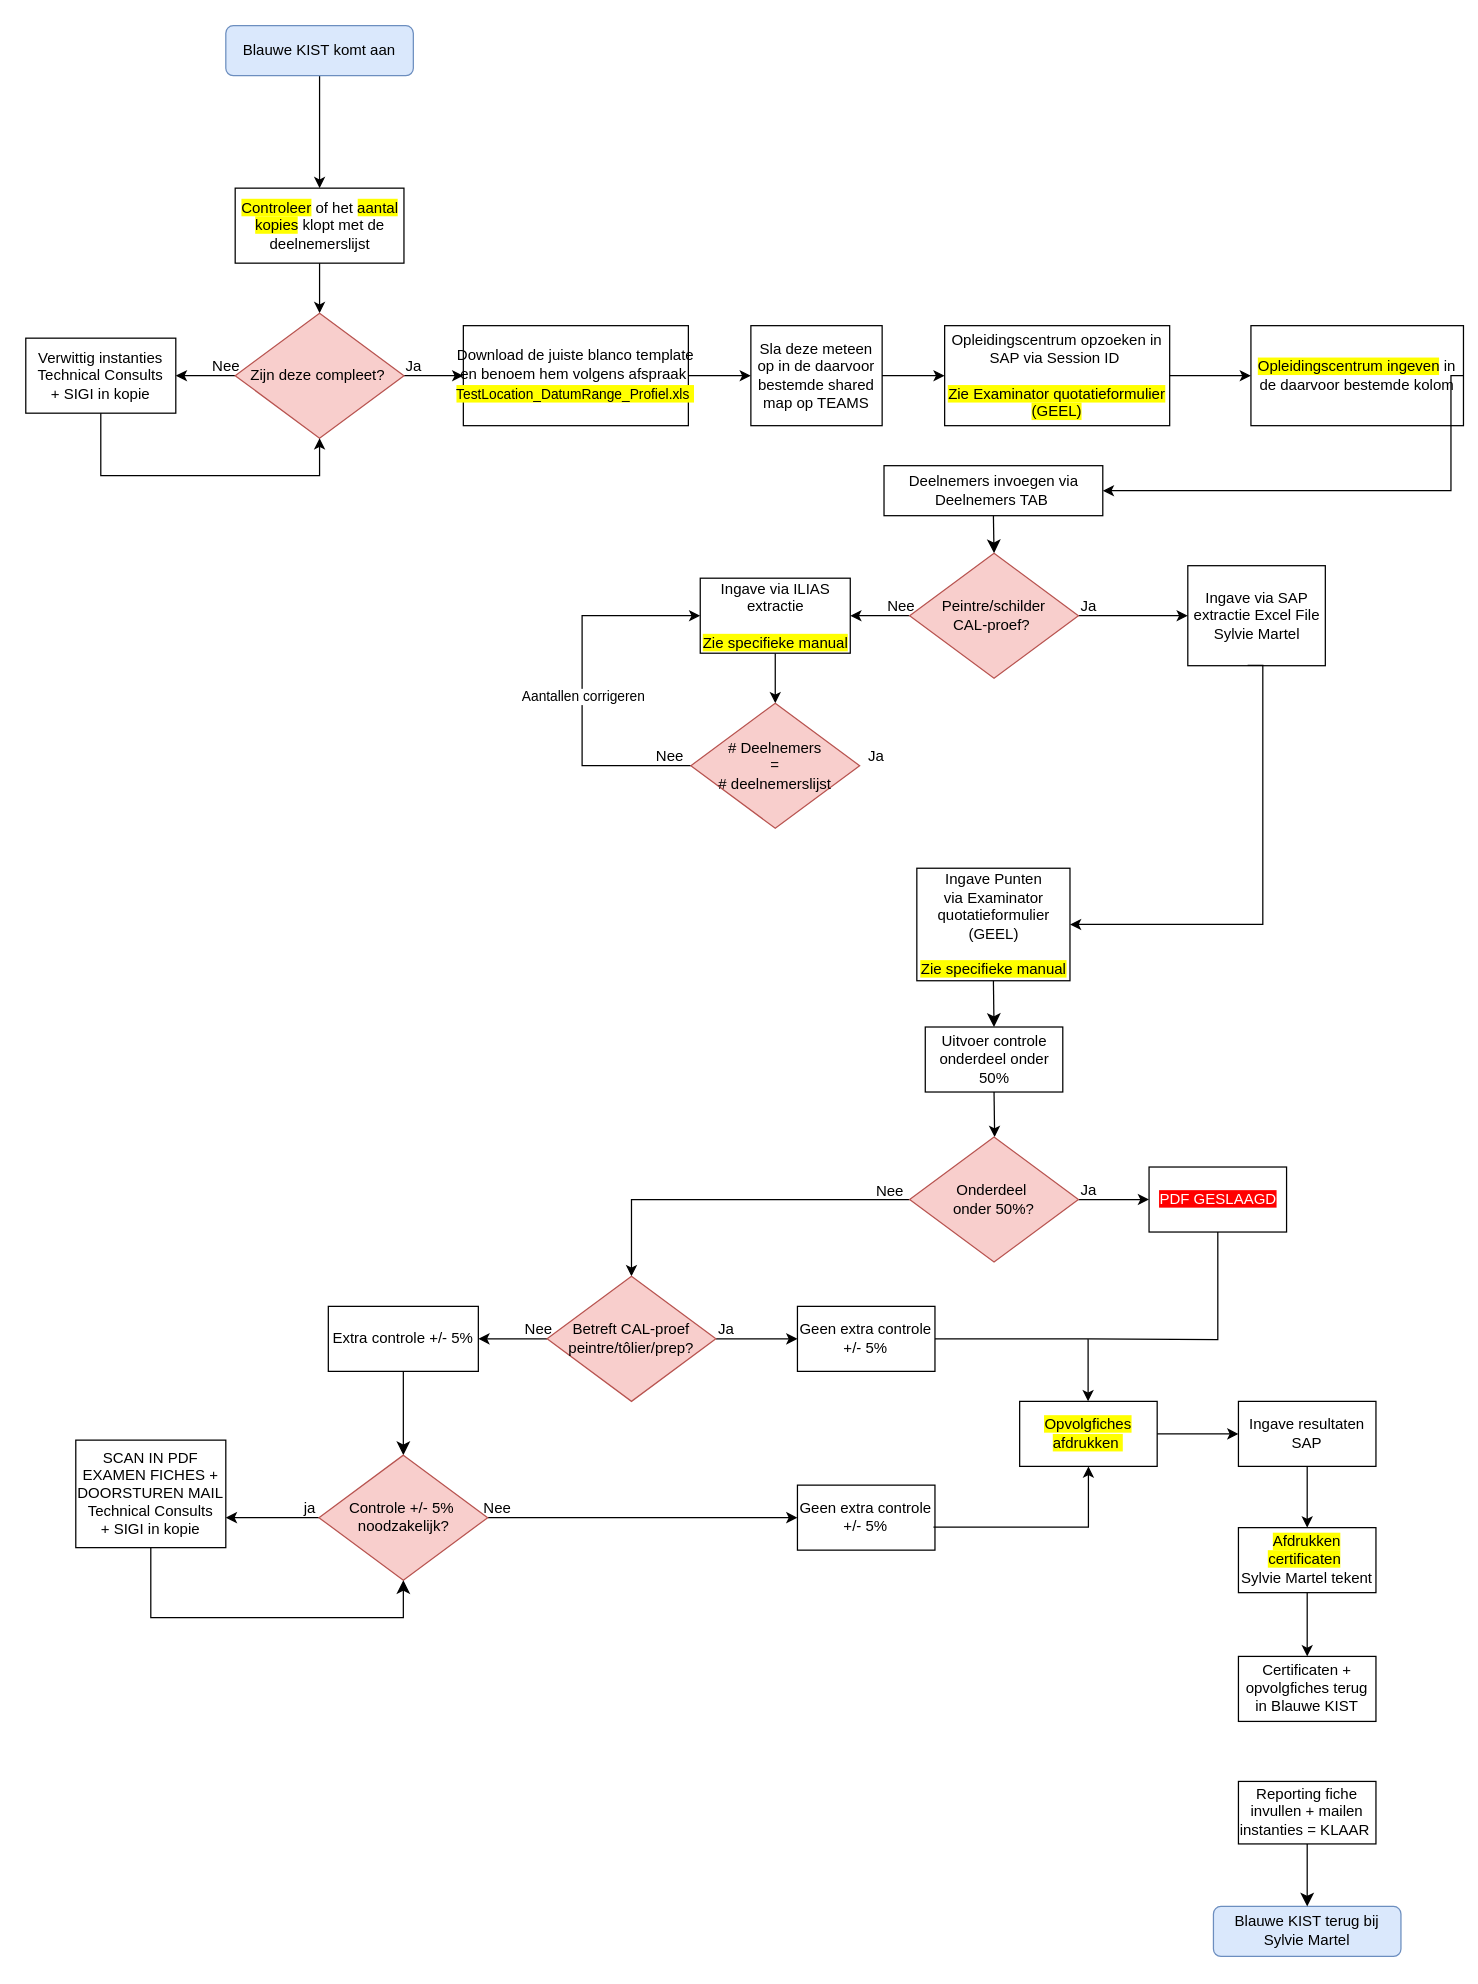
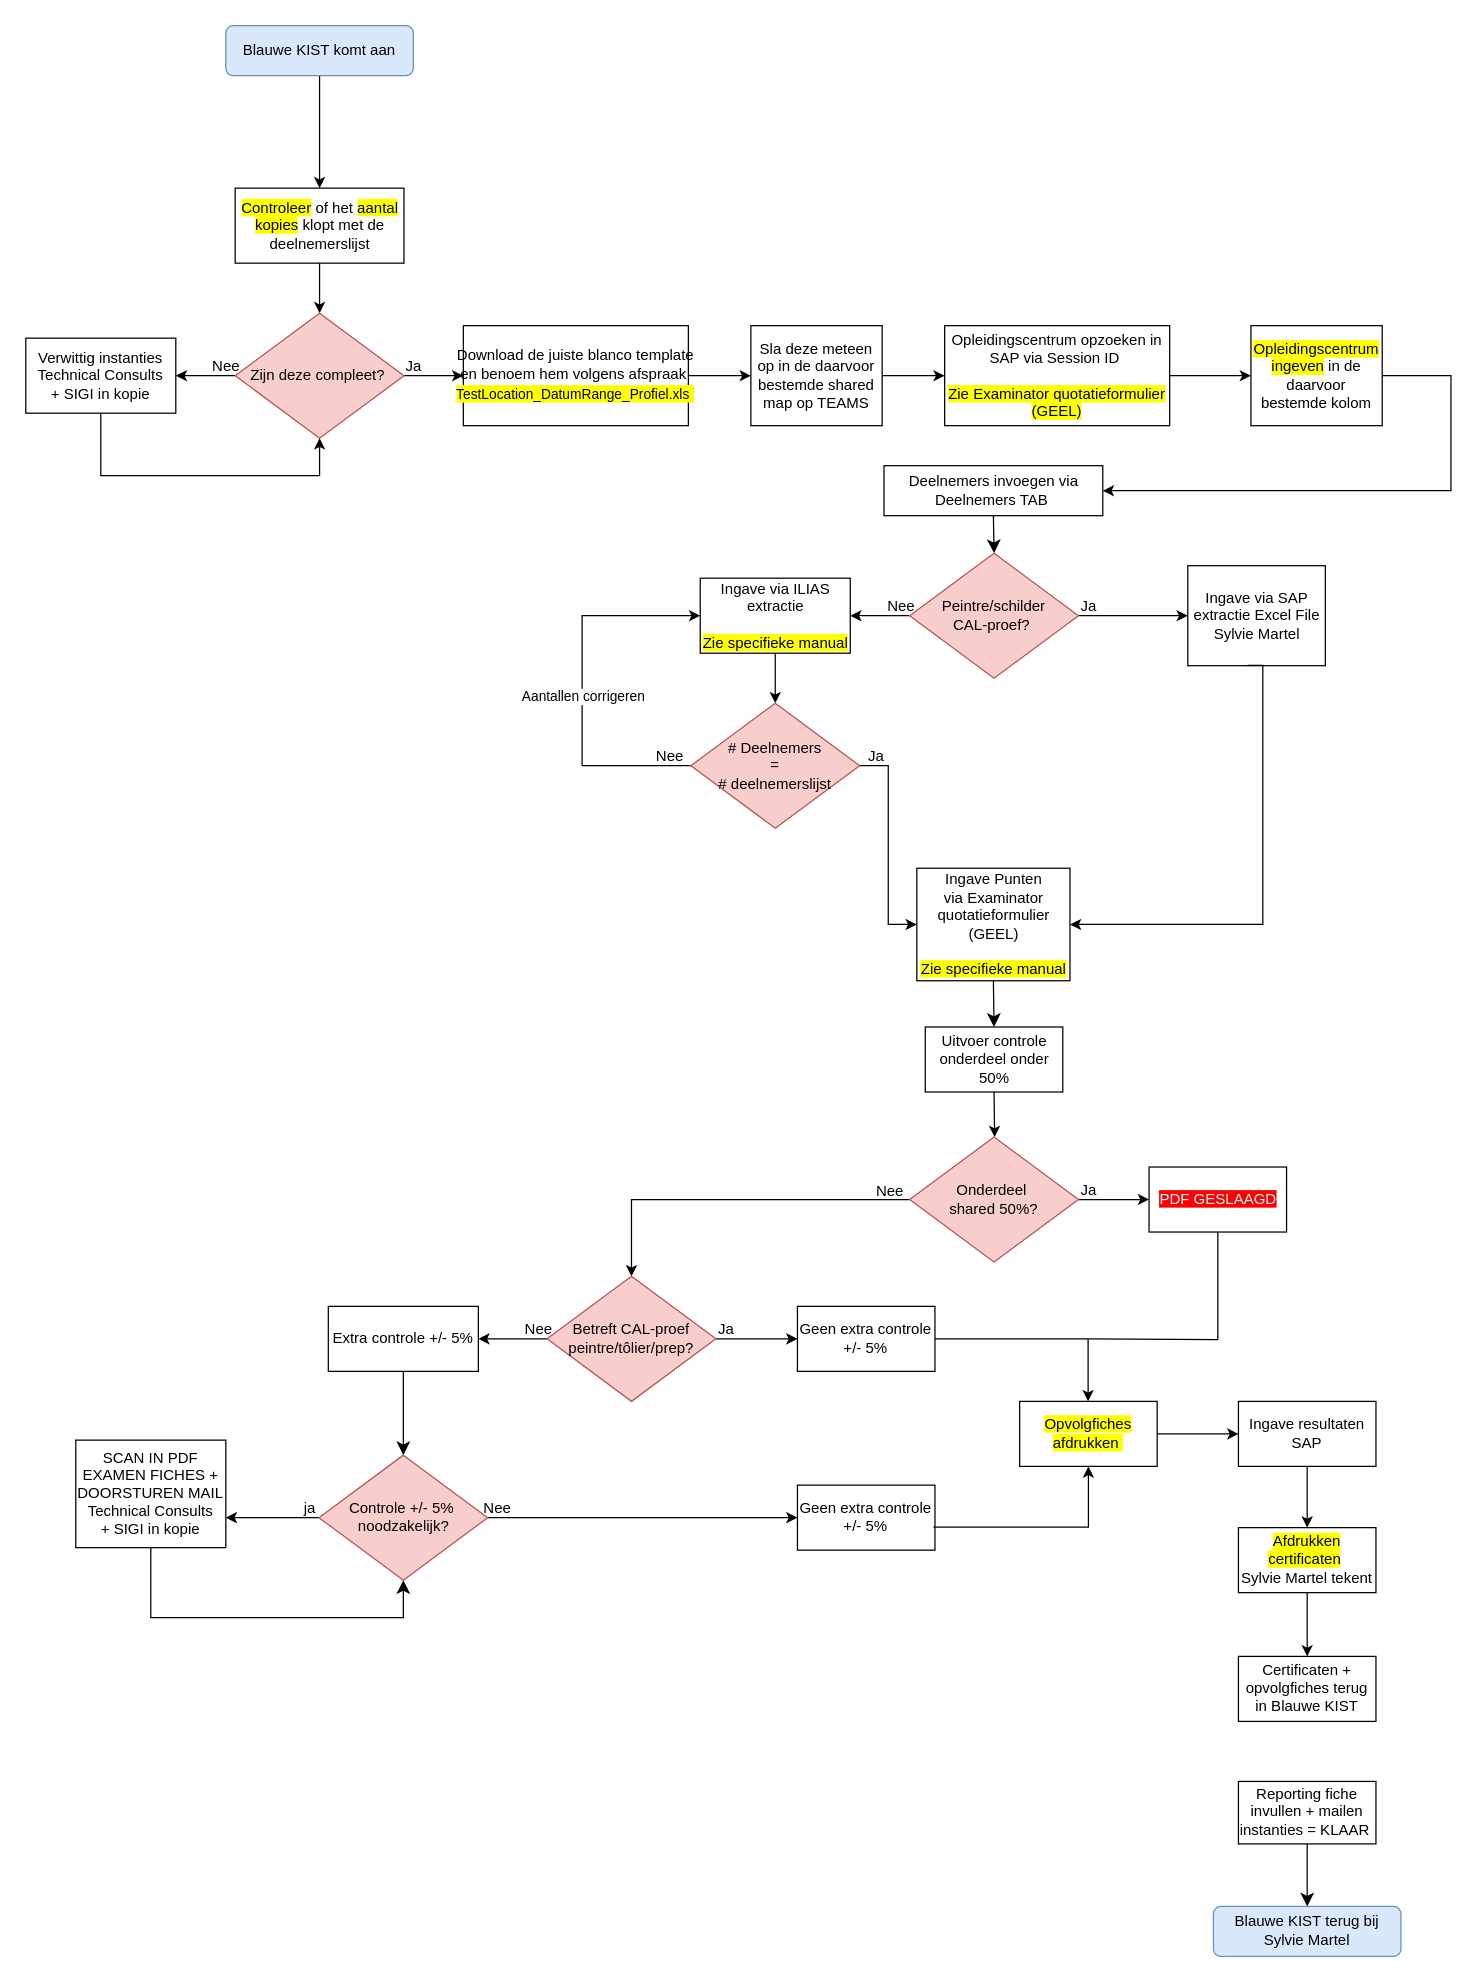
node "Opleidingscentrum ingeven in de daarvoor bestemde kolom": size 213x100 -> 131x100
edge "# Deelnemers = # deelnemerslijst" -> "Ingave Punten via Examinator quotatieformulier (GEEL) Zie specifieke manual": added
node "Onderdeel onder 50%?": label "Onderdeel onder 50%?" -> "Onderdeel shared 50%?"
